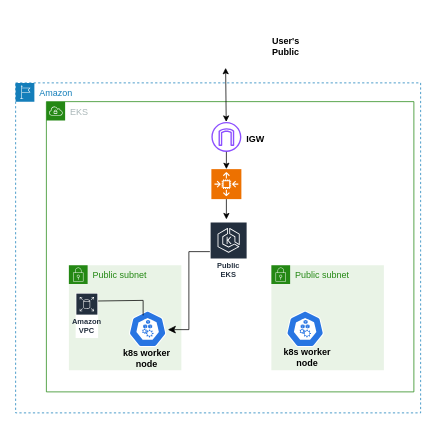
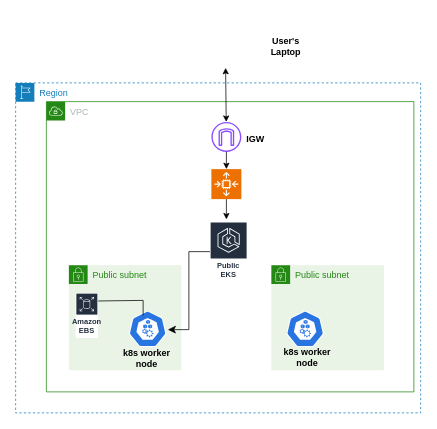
node "User's Public": label "User's Public" -> "User's Laptop"
node "Amazon": label "Amazon" -> "Region"
node "EKS": label "EKS" -> "VPC"
node "Amazon VPC": label "Amazon VPC" -> "Amazon EBS"
